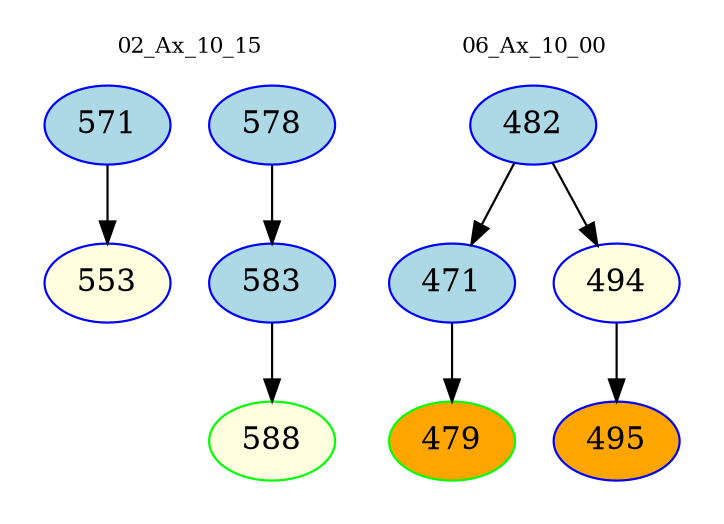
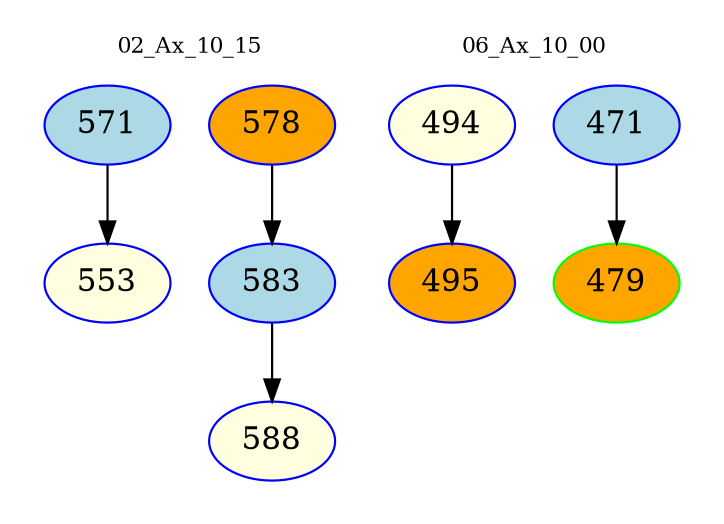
node "578": fillcolor lightblue -> orange
node "482": removed
node "588": color green -> blue
